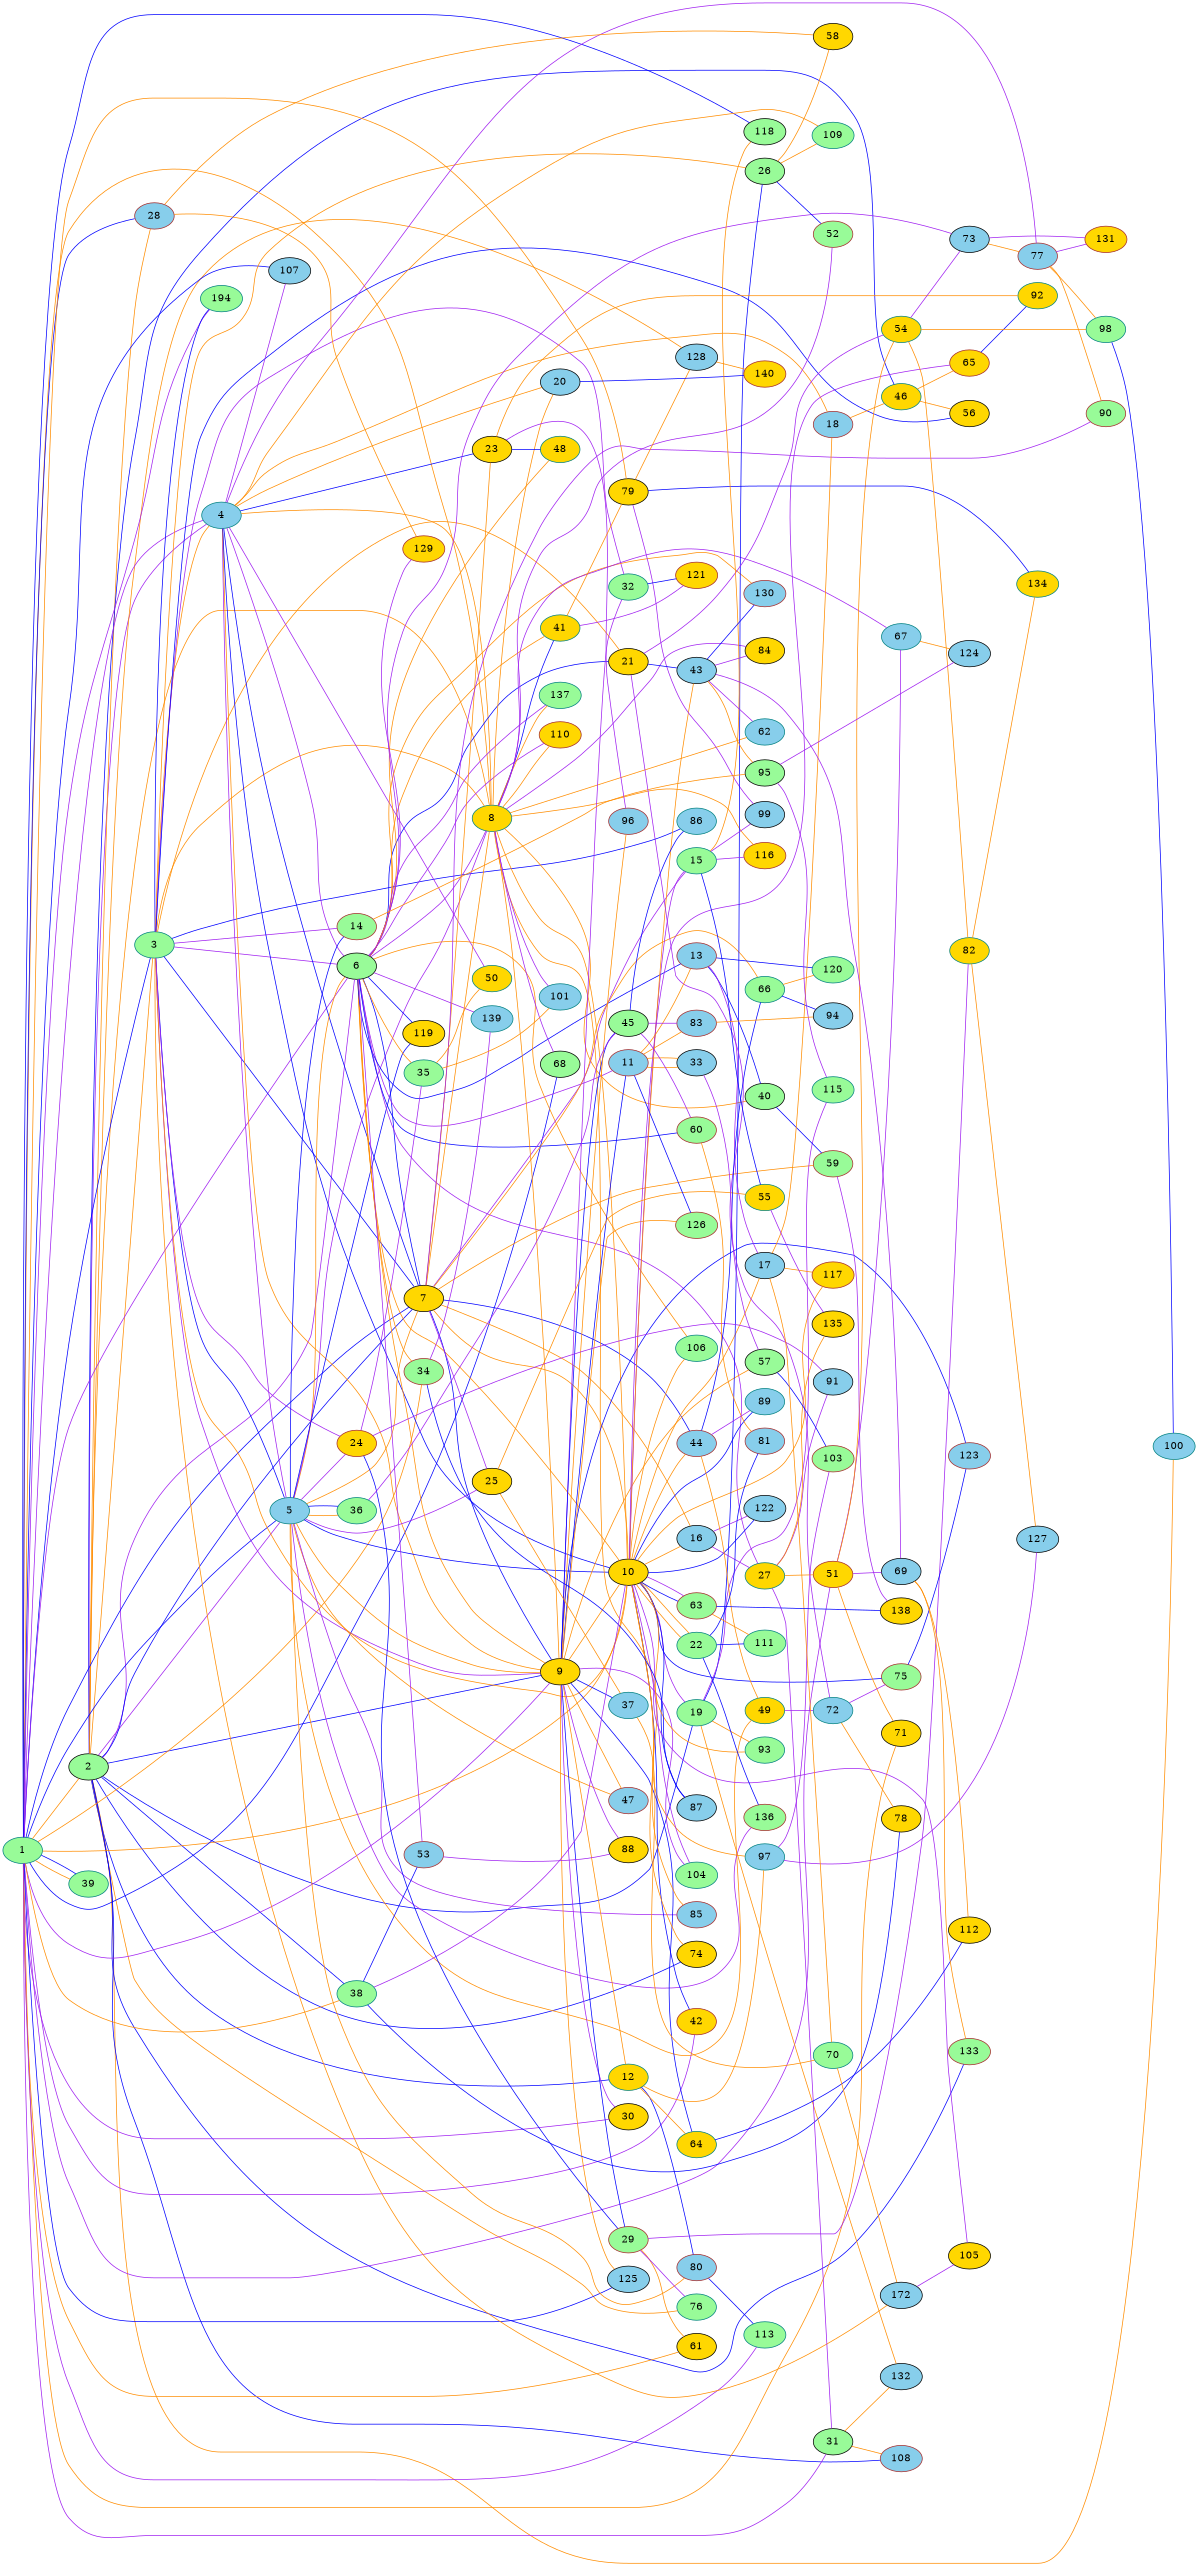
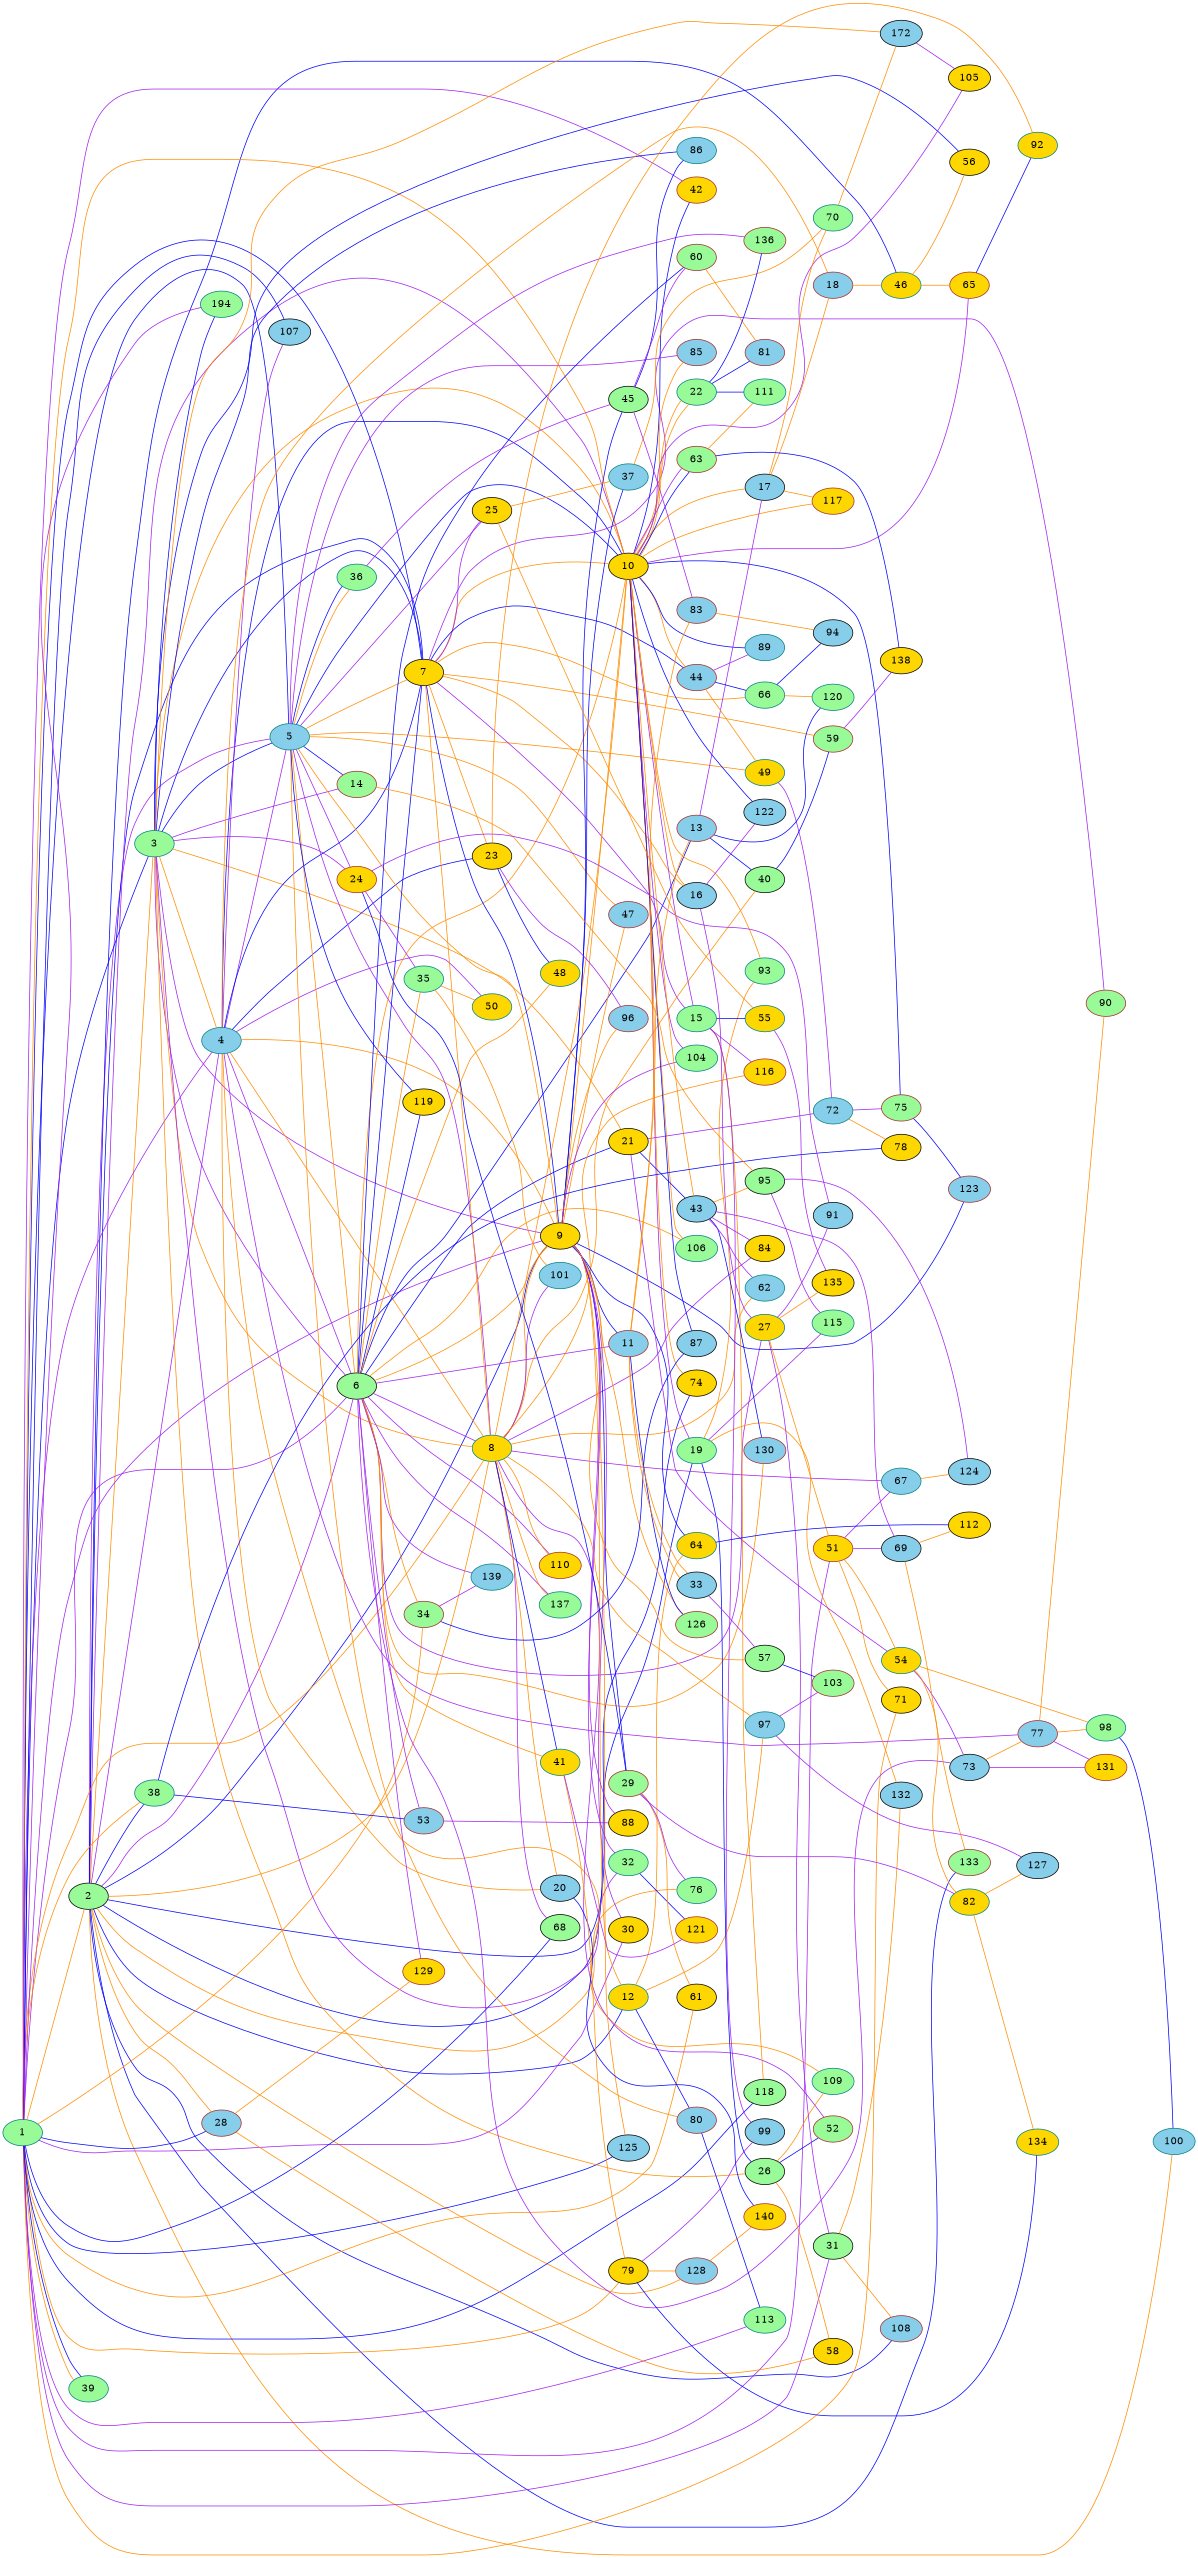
node "128": color black -> brown
edge "10" -- "38": now "10" -- "2"
